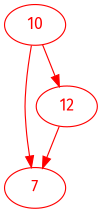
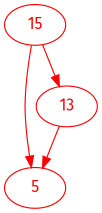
node "10": label "10" -> "15"
node "12": label "12" -> "13"
node "7": label "7" -> "5"
